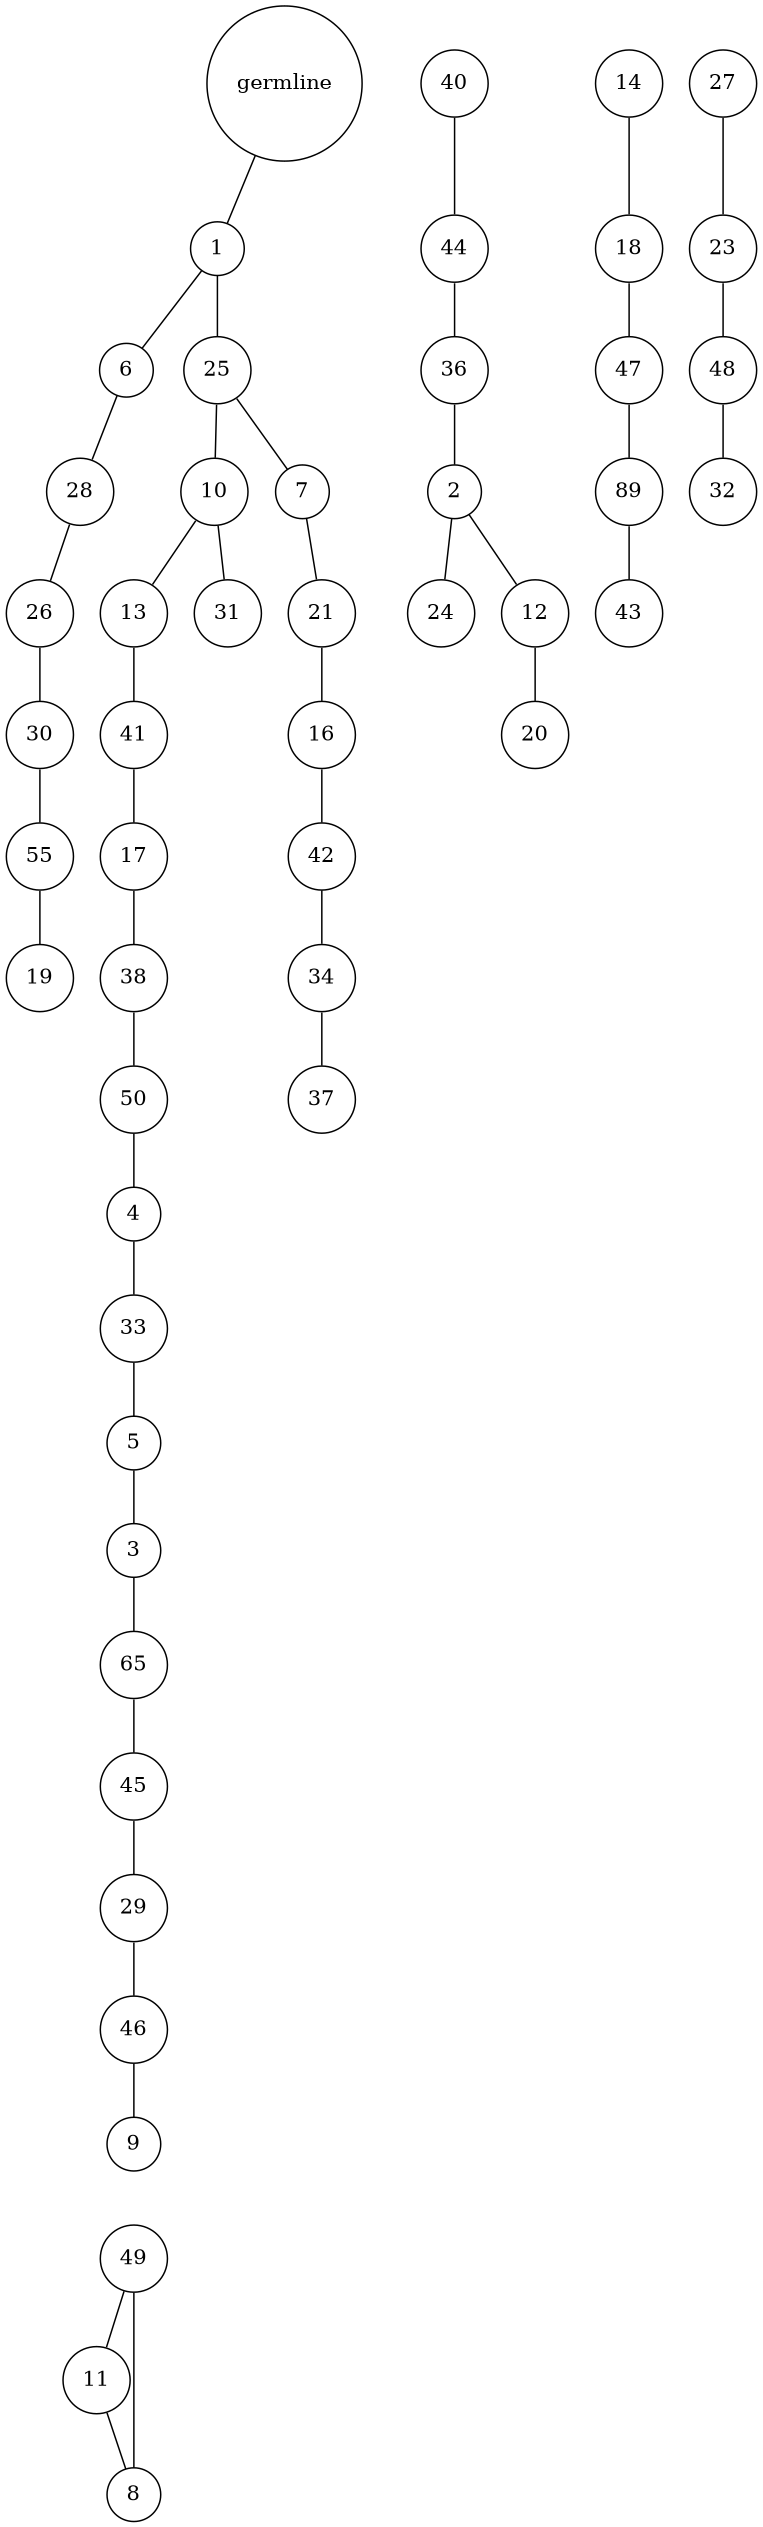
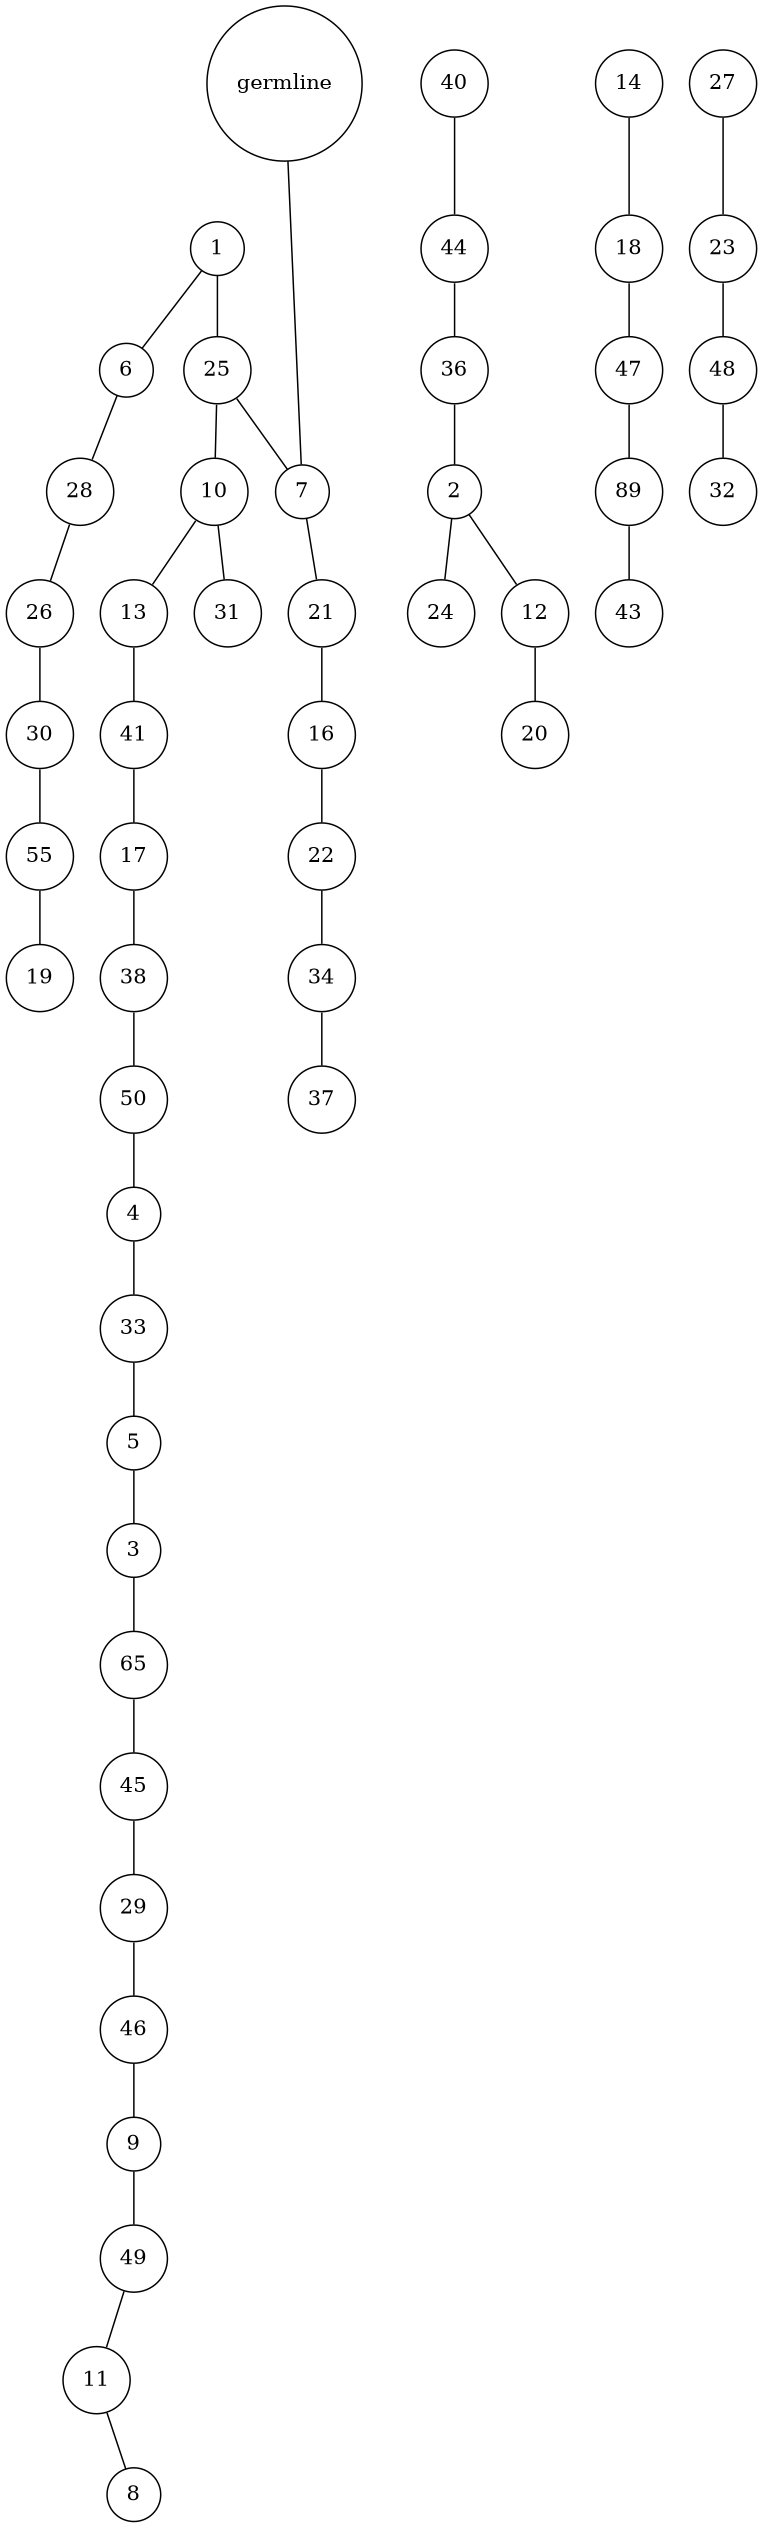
edge "germline" -- "1": now "germline" -- "7"
node "42": label "42" -> "22"
edge "49" -- "8": now "49" -- "9"
